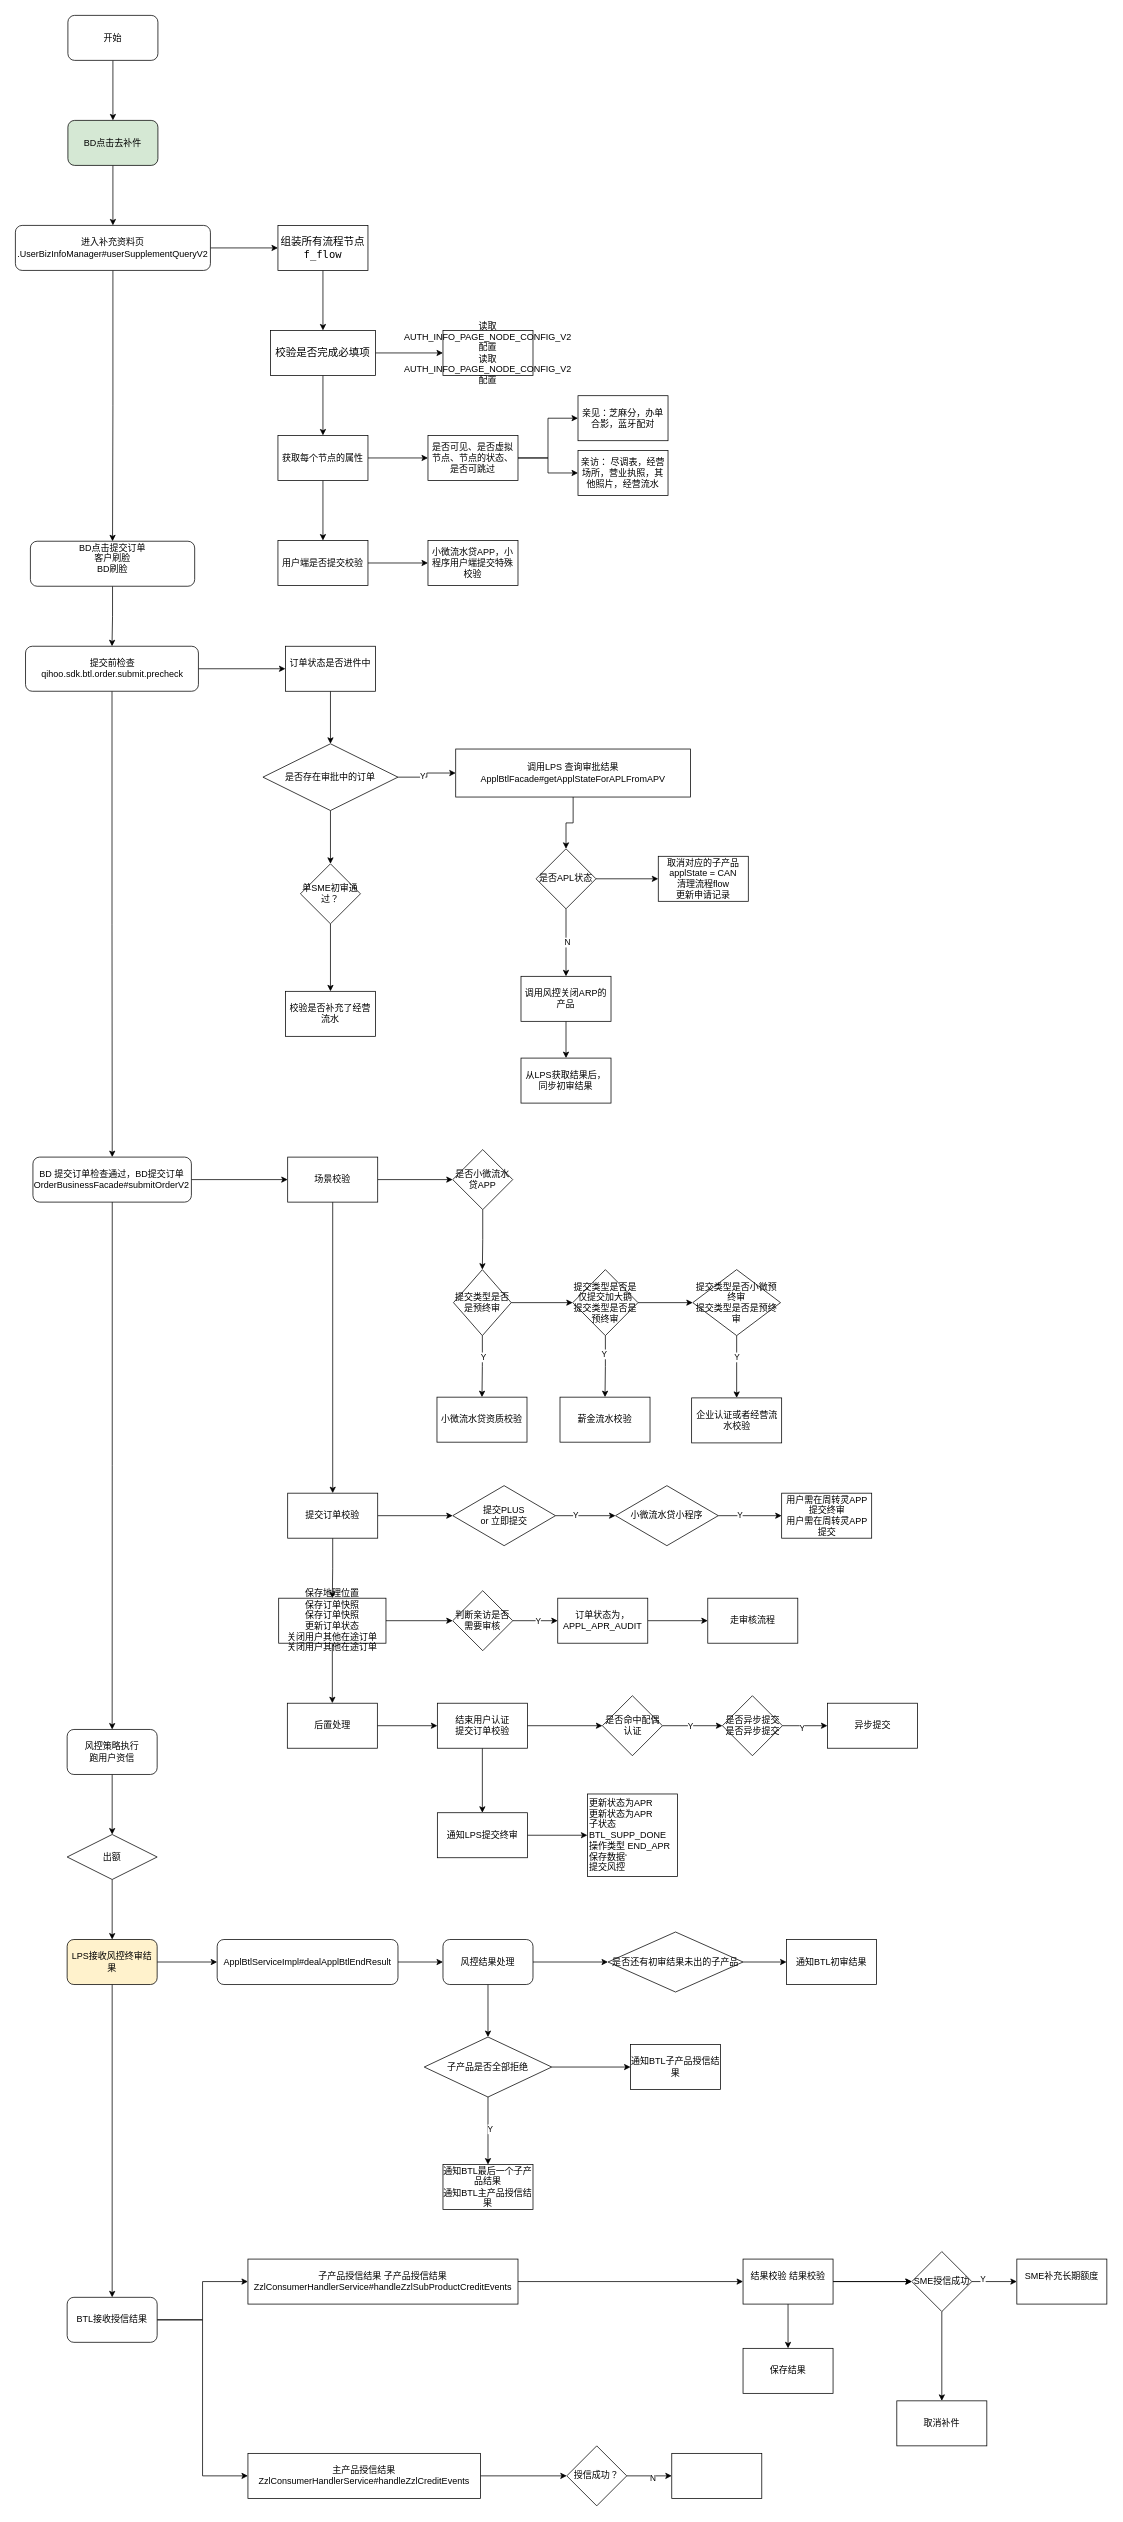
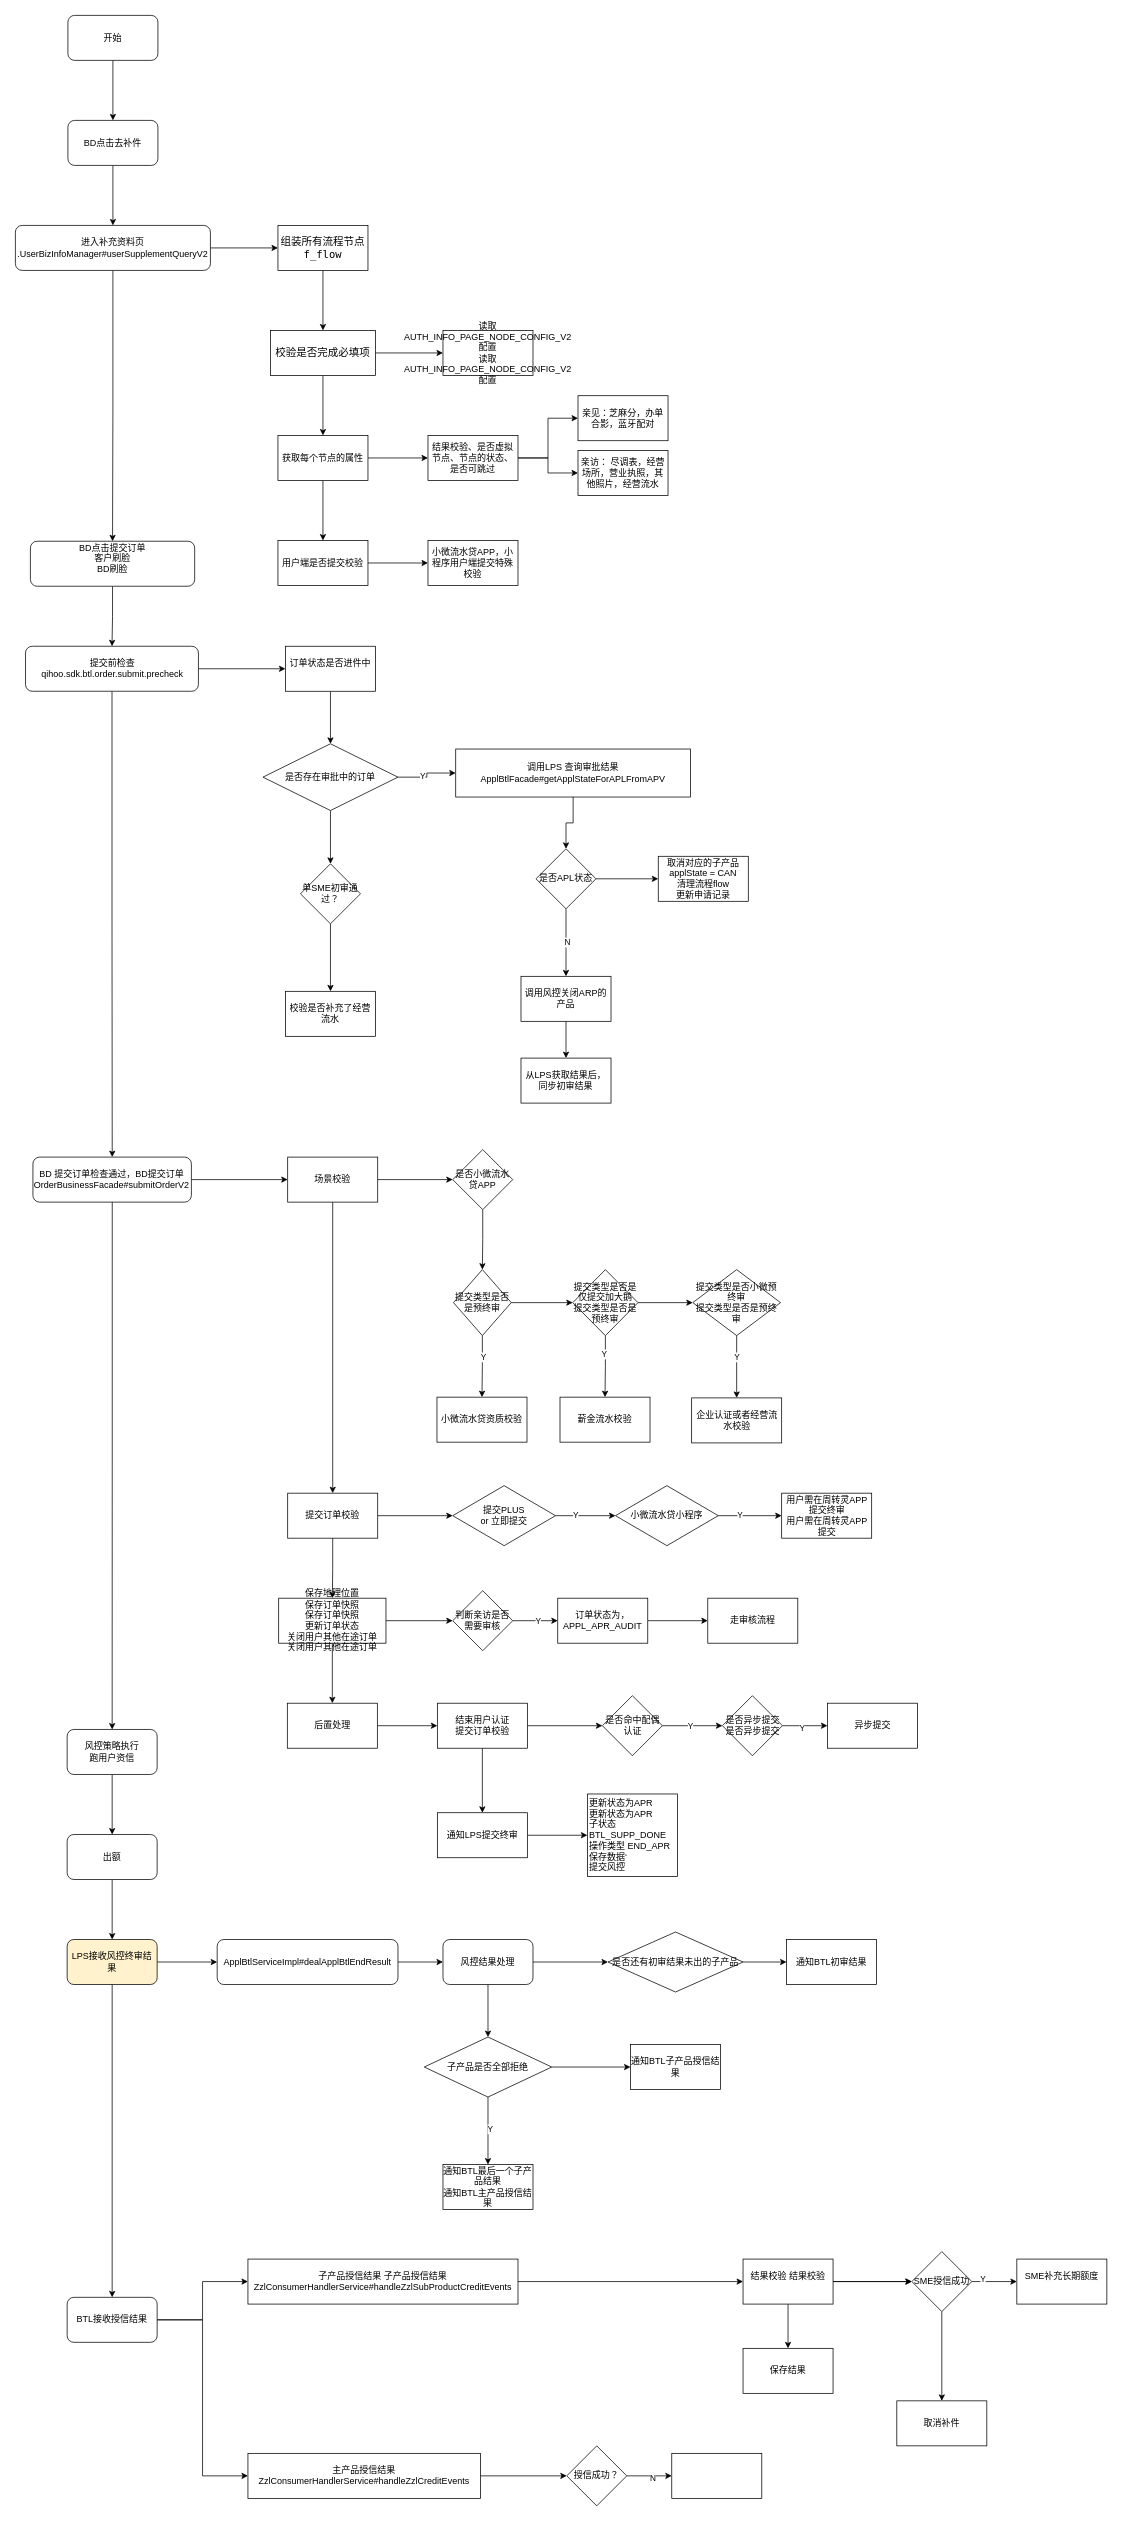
node "BD点击去补件": fillcolor #d5e8d4 -> #ffffff
node "是否可见、是否虚拟节点、节点的状态、是否可跳过": label "是否可见、是否虚拟节点、节点的状态、是否可跳过" -> "结果校验、是否虚拟节点、节点的状态、是否可跳过"
node "出额": shape diamond -> rounded rectangle
